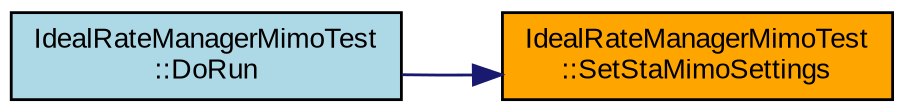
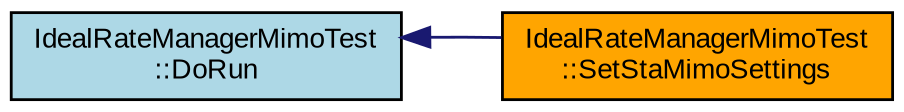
edge "IdealRateManagerMimoTest ::DoRun" -> "IdealRateManagerMimoTest ::SetStaMimoSettings": reversed
